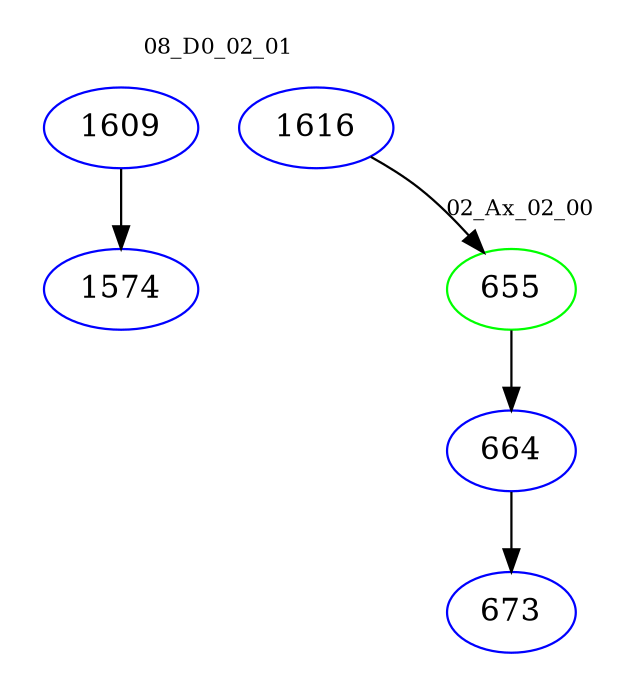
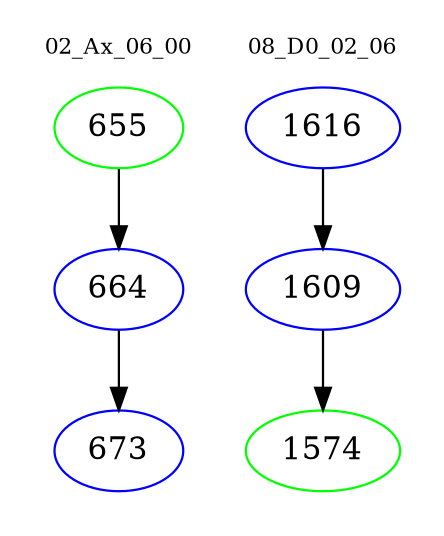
cluster "08_D0_02_01": label "08_D0_02_01" -> "08_D0_02_06"
edge "1616" -> "655": now "1616" -> "1609"
cluster "02_Ax_02_00": label "02_Ax_02_00" -> "02_Ax_06_00"
node "1574": color blue -> green
